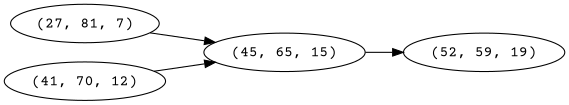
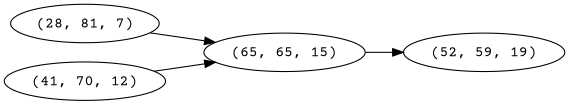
node "(27, 81, 7)": label "(27, 81, 7)" -> "(28, 81, 7)"
node "(45, 65, 15)": label "(45, 65, 15)" -> "(65, 65, 15)"
